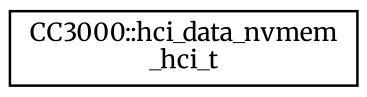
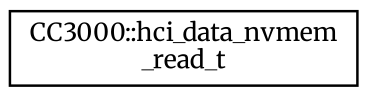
node "CC3000::hci_data_nvmem _hci_t": label "CC3000::hci_data_nvmem _hci_t" -> "CC3000::hci_data_nvmem _read_t"
